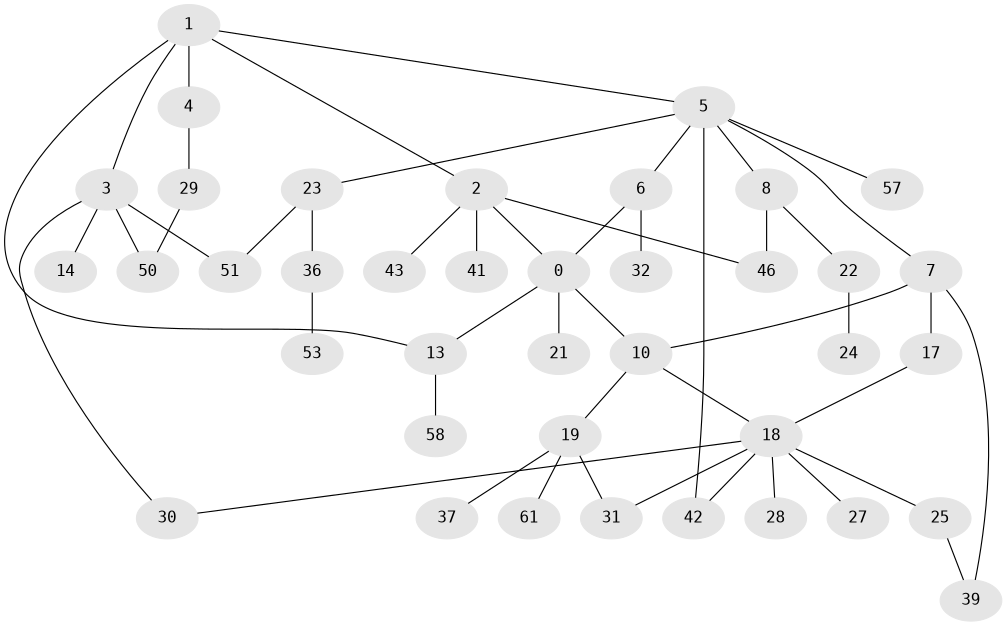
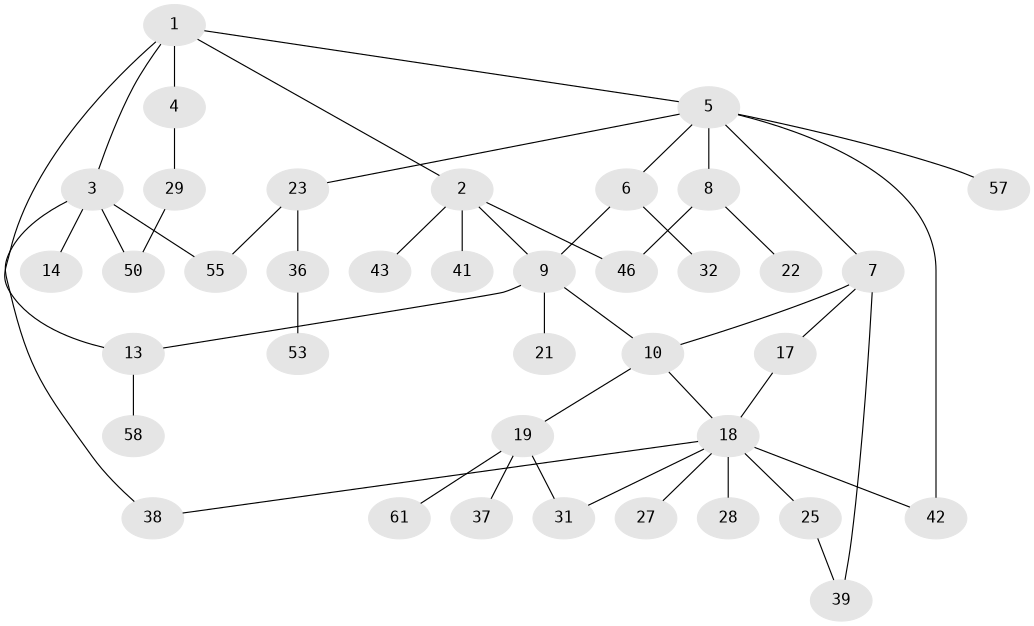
node "51": label "51" -> "55"
node "0": label "0" -> "9"
node "24": removed
node "30": label "30" -> "38"
